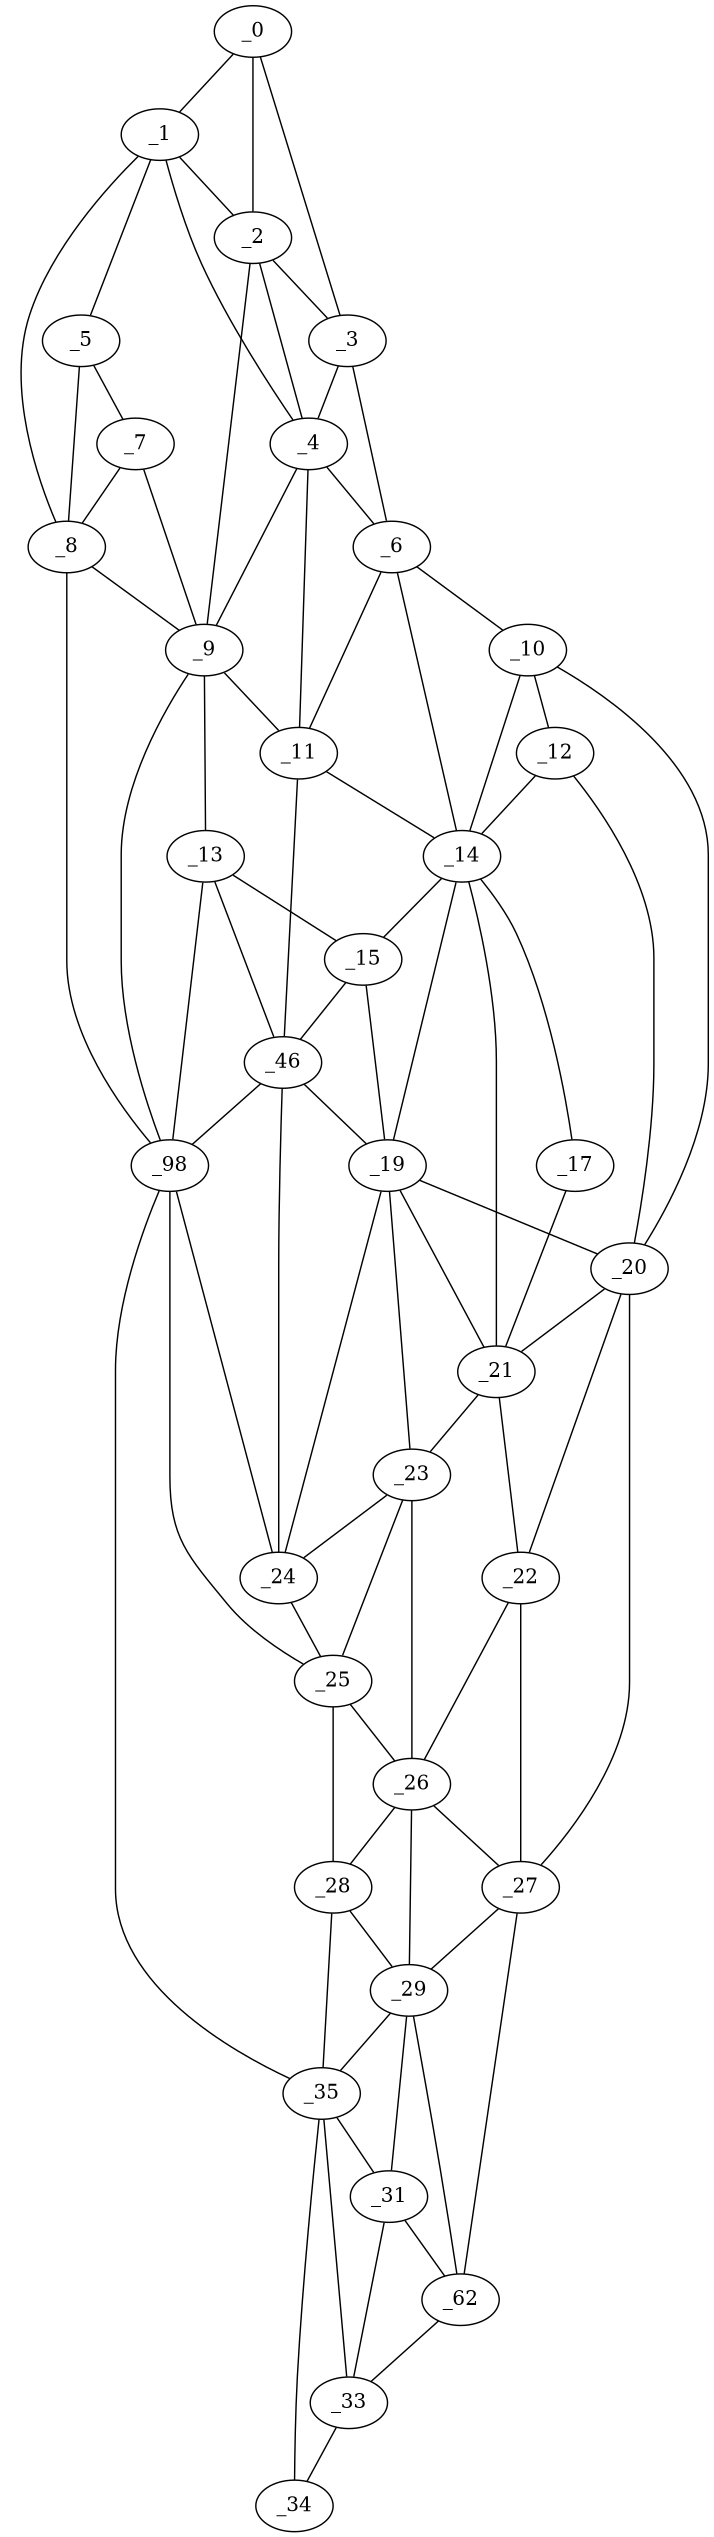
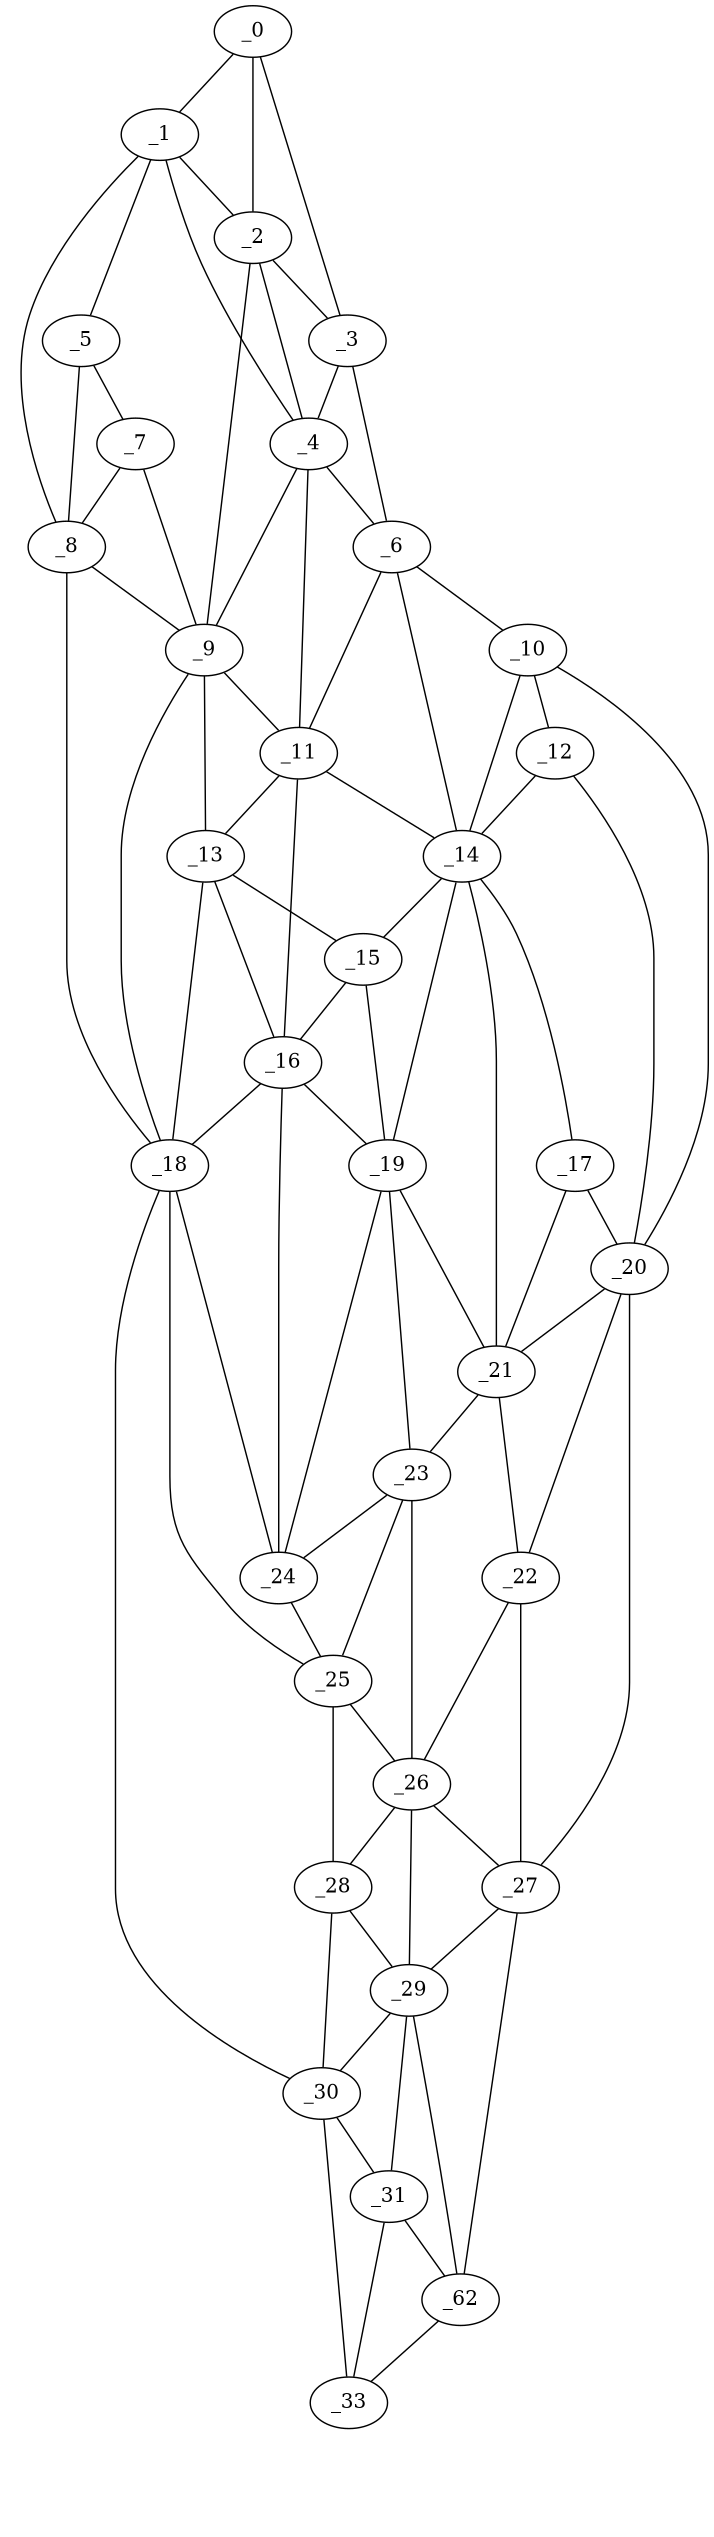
edge "_11" -- "_13": added
node "_46": label "_46" -> "_16"
node "_98": label "_98" -> "_18"
edge "_19" -- "_20": now "_17" -- "_20"
node "_35": label "_35" -> "_30"
node "_34": removed
